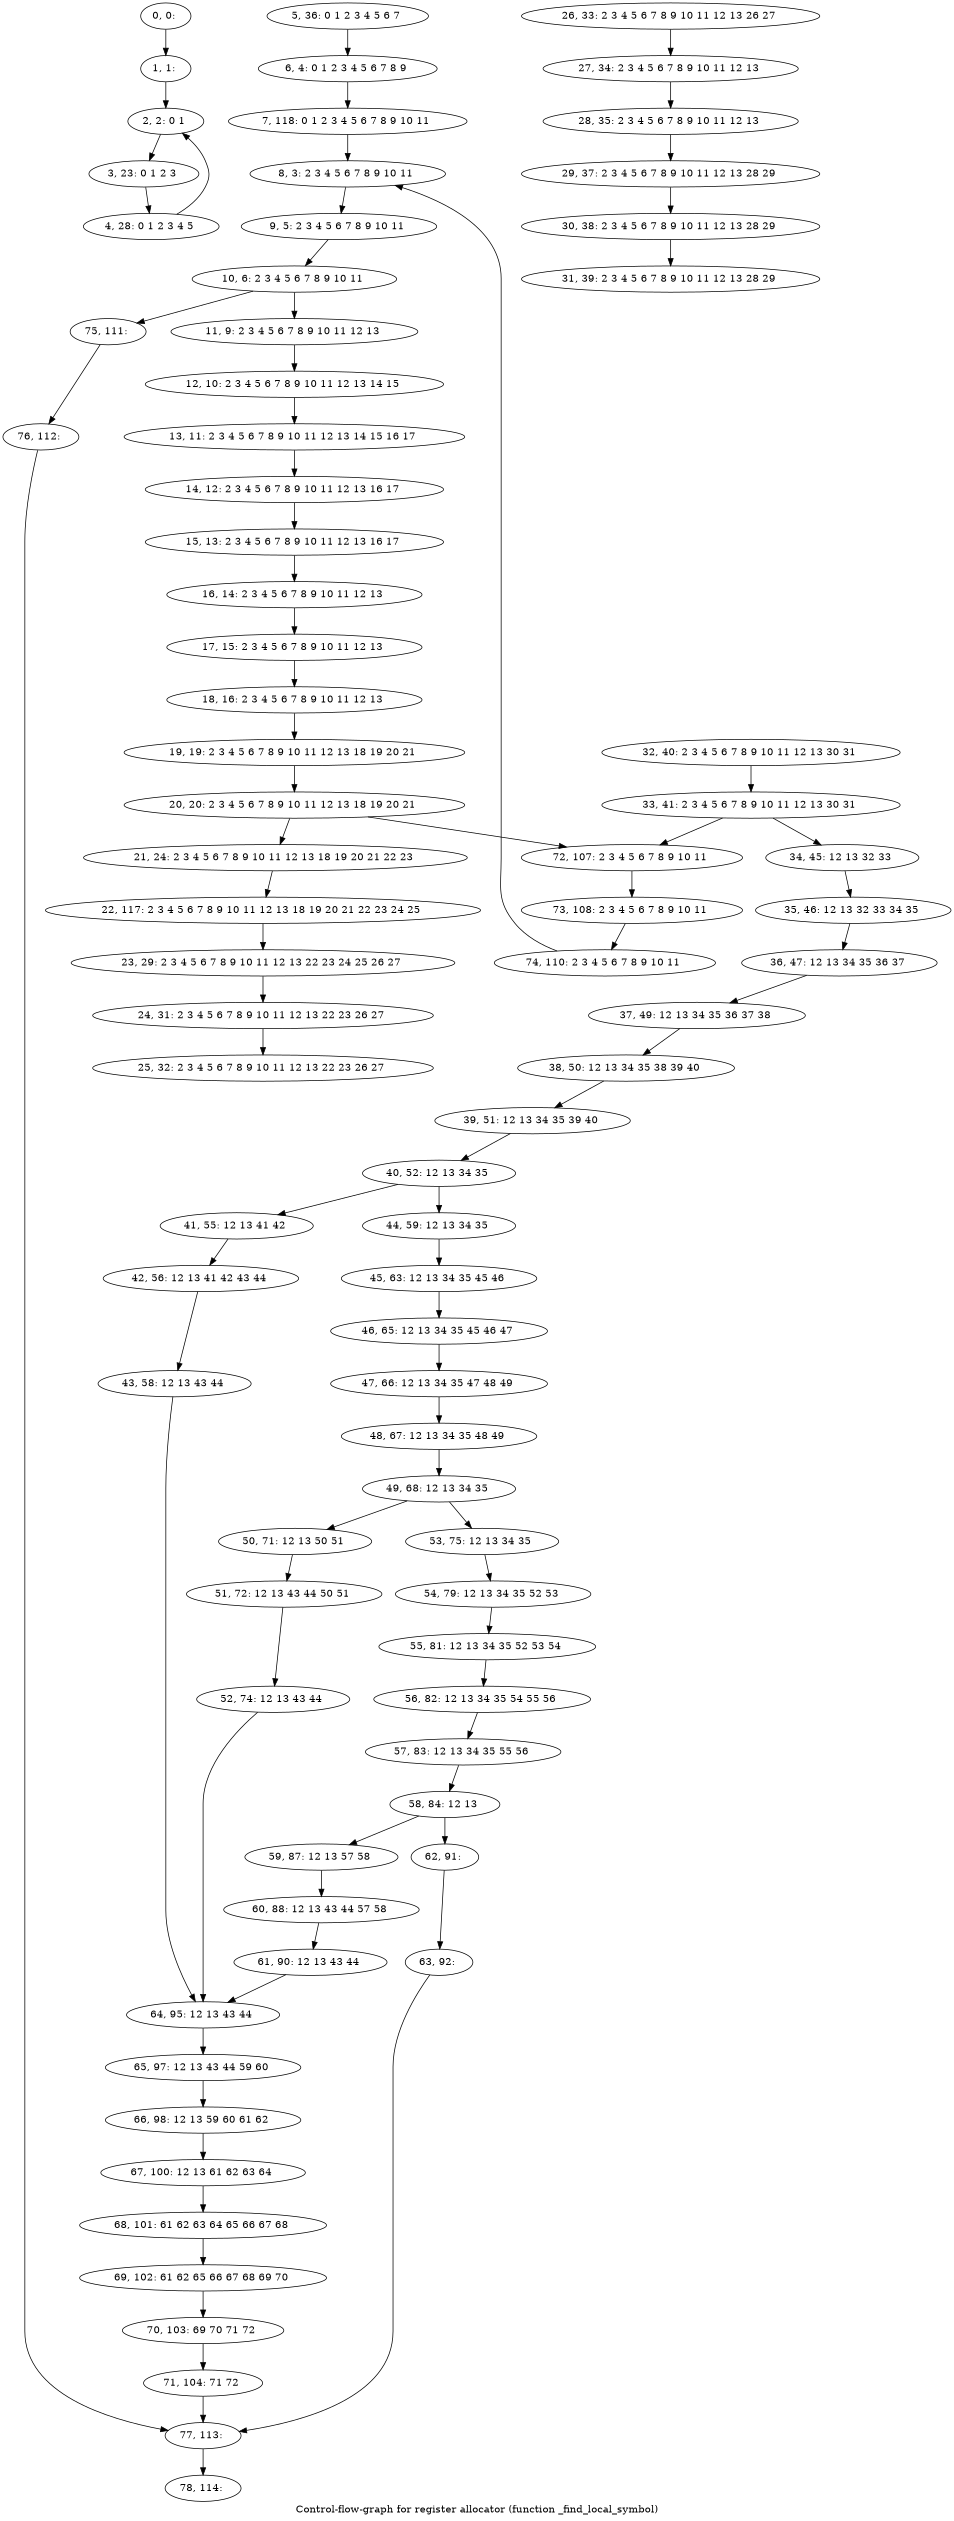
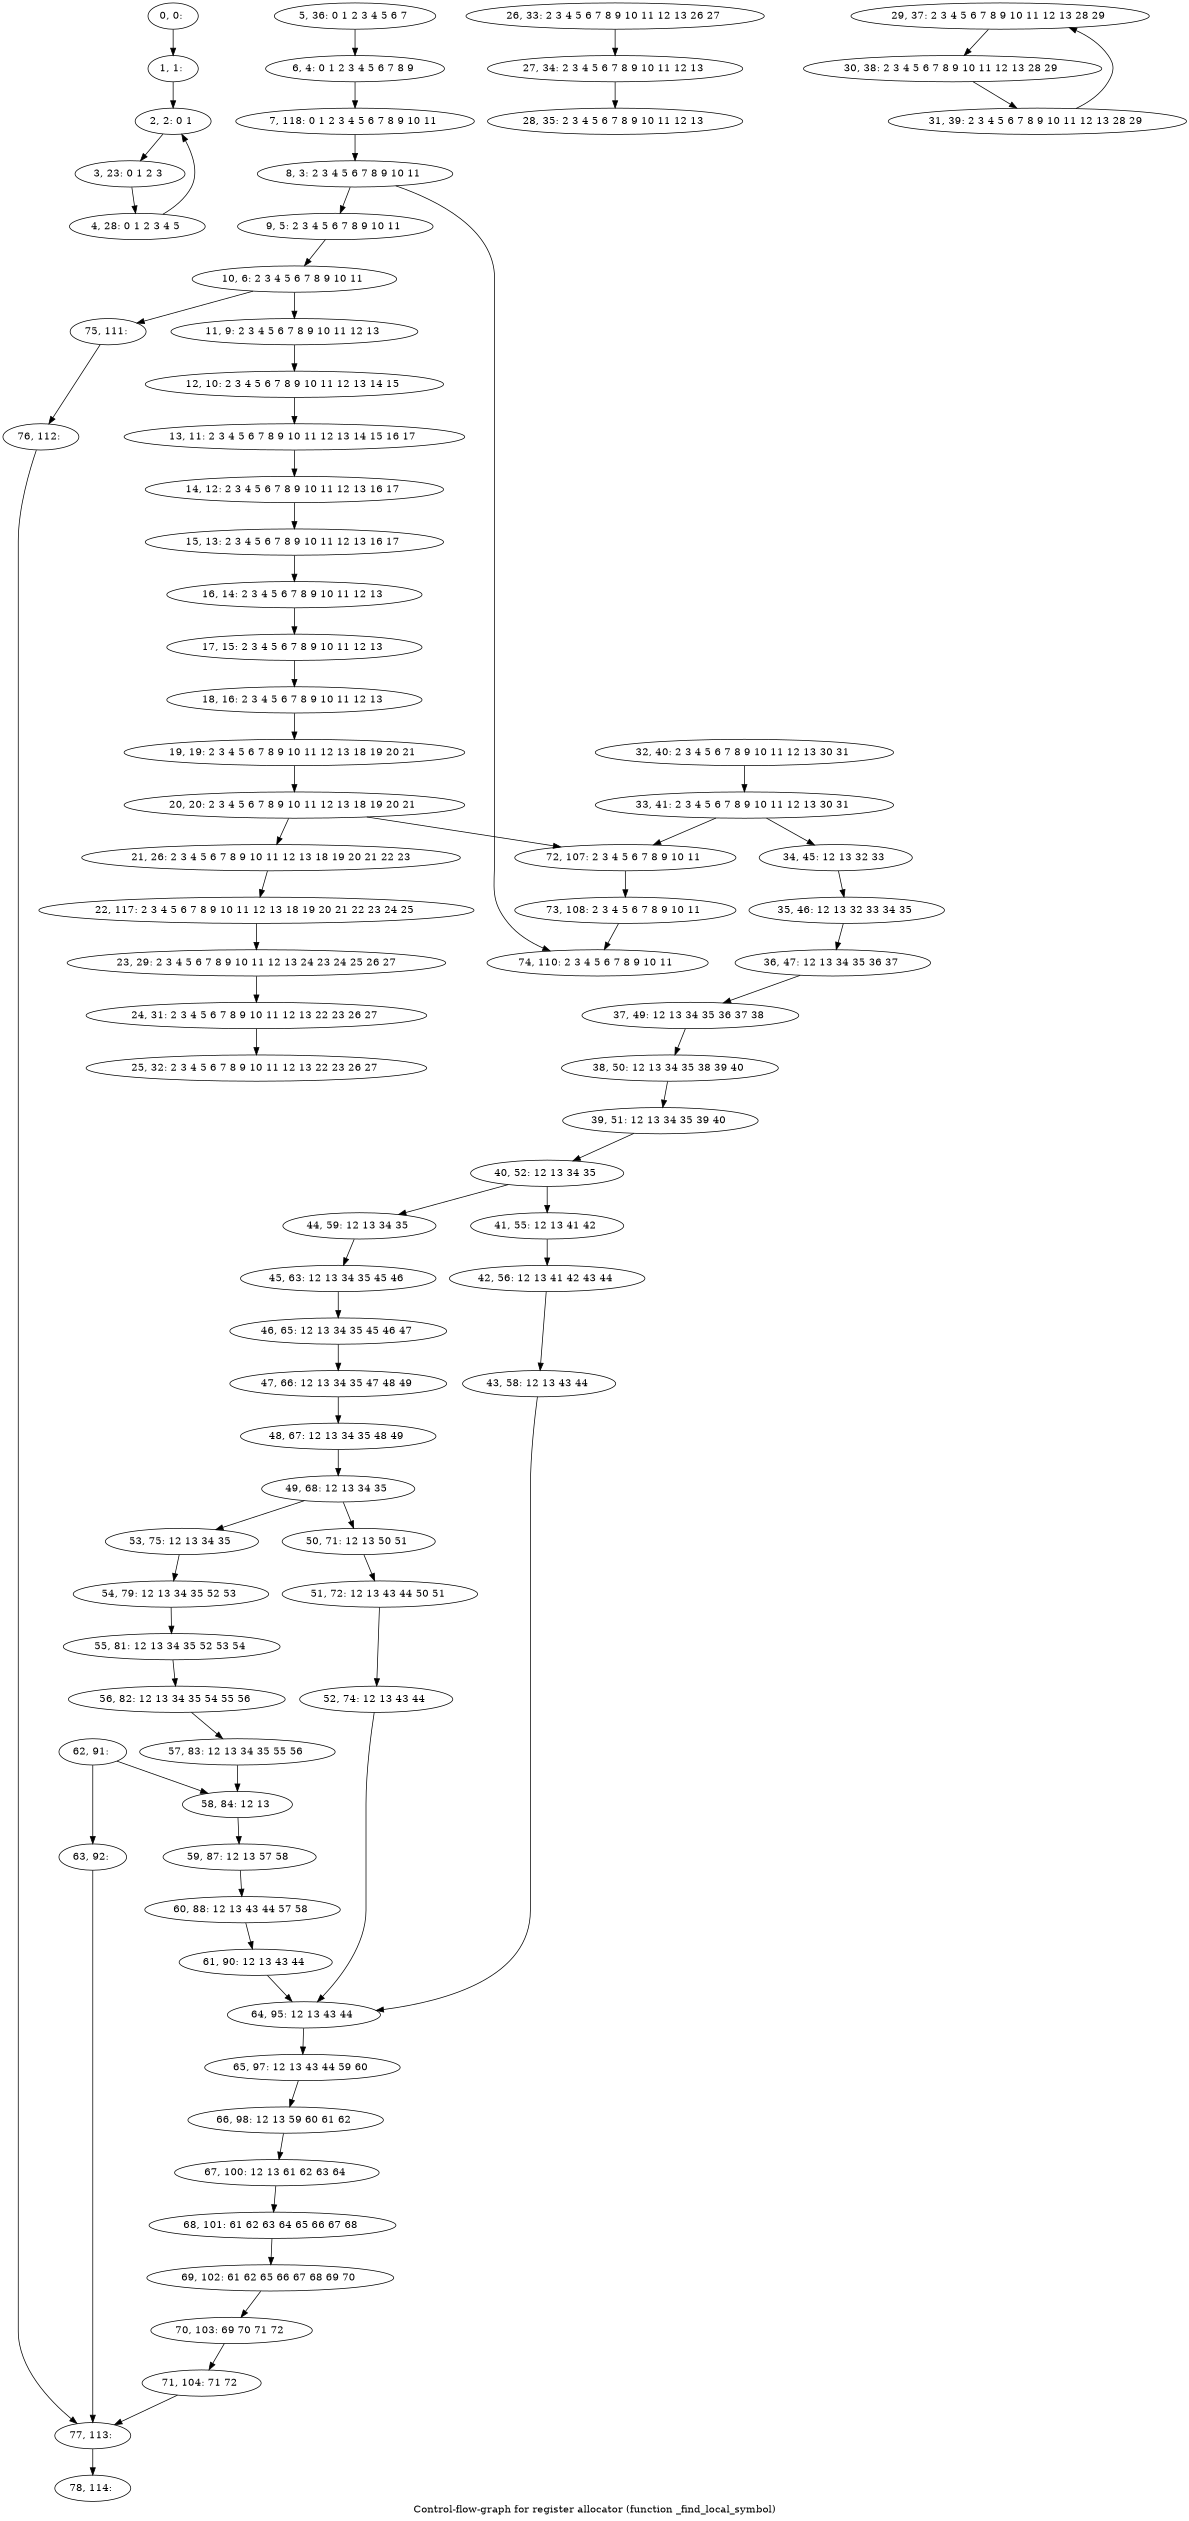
edge "28, 35: 2 3 4 5 6 7 8 9 10 11 12 13" -> "29, 37: 2 3 4 5 6 7 8 9 10 11 12 13 28 29": now "31, 39: 2 3 4 5 6 7 8 9 10 11 12 13 28 29" -> "29, 37: 2 3 4 5 6 7 8 9 10 11 12 13 28 29"
edge "74, 110: 2 3 4 5 6 7 8 9 10 11" -> "8, 3: 2 3 4 5 6 7 8 9 10 11": reversed
node "21, 24: 2 3 4 5 6 7 8 9 10 11 12 13 18 19 20 21 22 23": label "21, 24: 2 3 4 5 6 7 8 9 10 11 12 13 18 19 20 21 22 23" -> "21, 26: 2 3 4 5 6 7 8 9 10 11 12 13 18 19 20 21 22 23"
node "23, 29: 2 3 4 5 6 7 8 9 10 11 12 13 22 23 24 25 26 27": label "23, 29: 2 3 4 5 6 7 8 9 10 11 12 13 22 23 24 25 26 27" -> "23, 29: 2 3 4 5 6 7 8 9 10 11 12 13 24 23 24 25 26 27"
edge "58, 84: 12 13" -> "62, 91:": reversed
